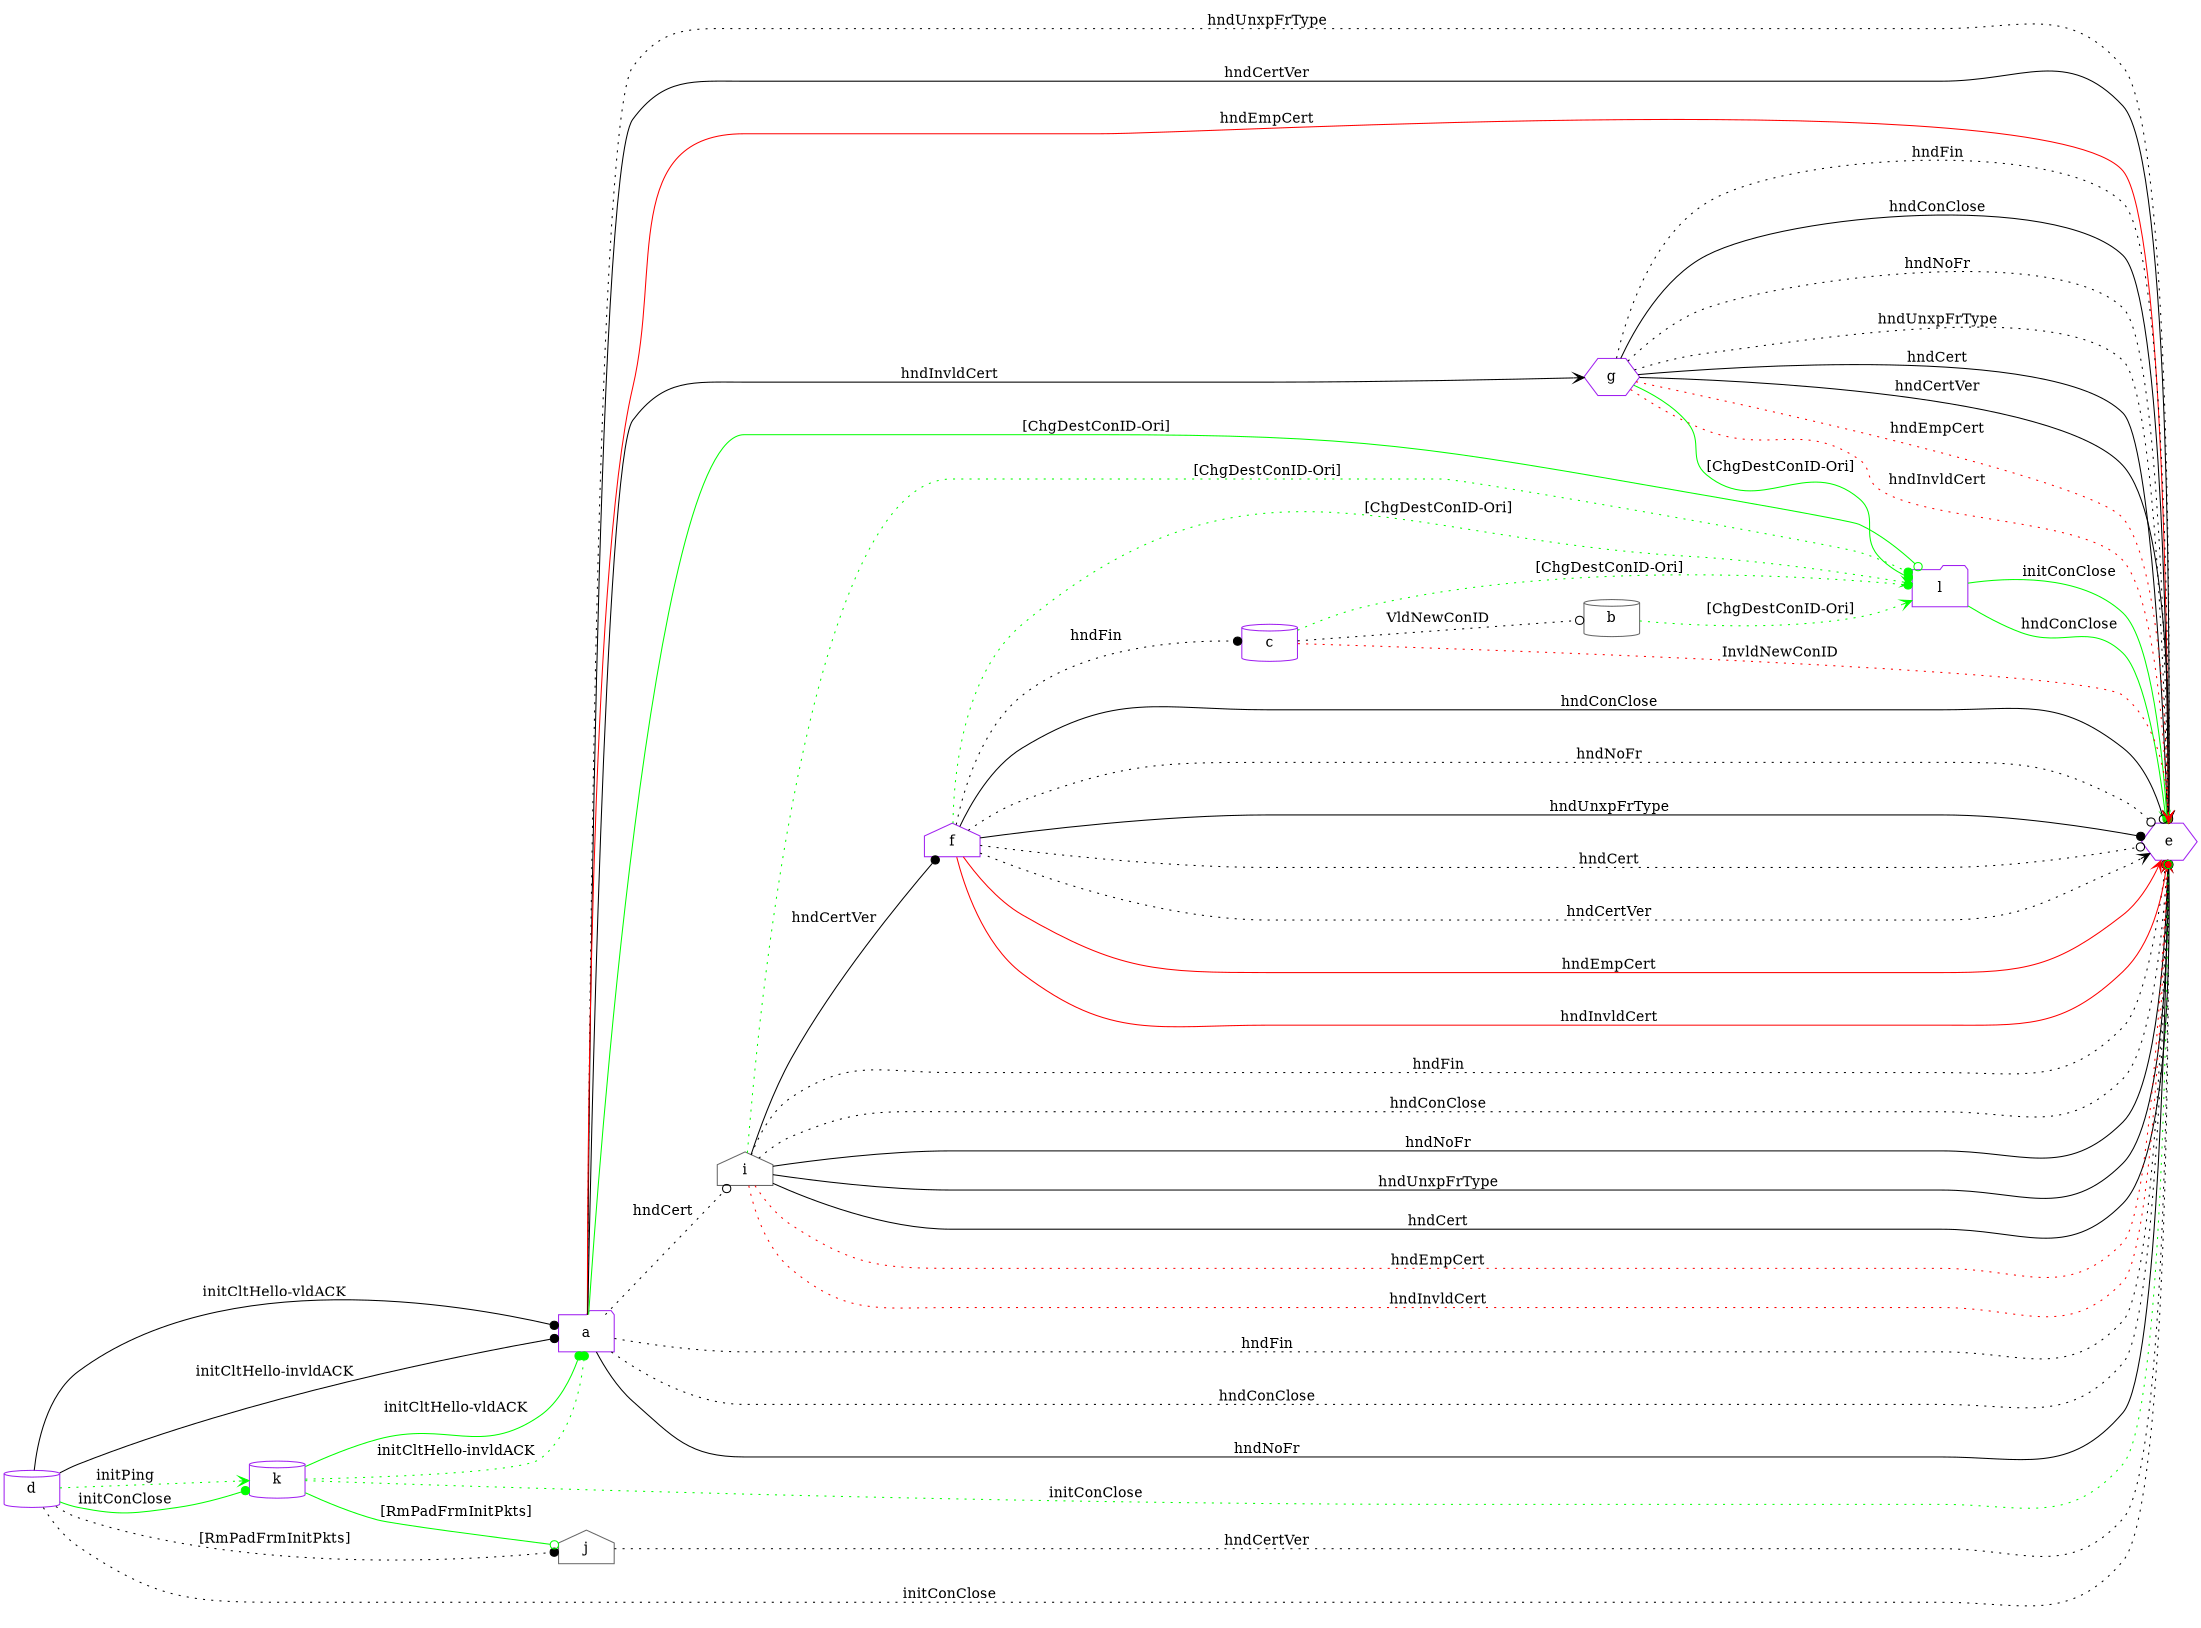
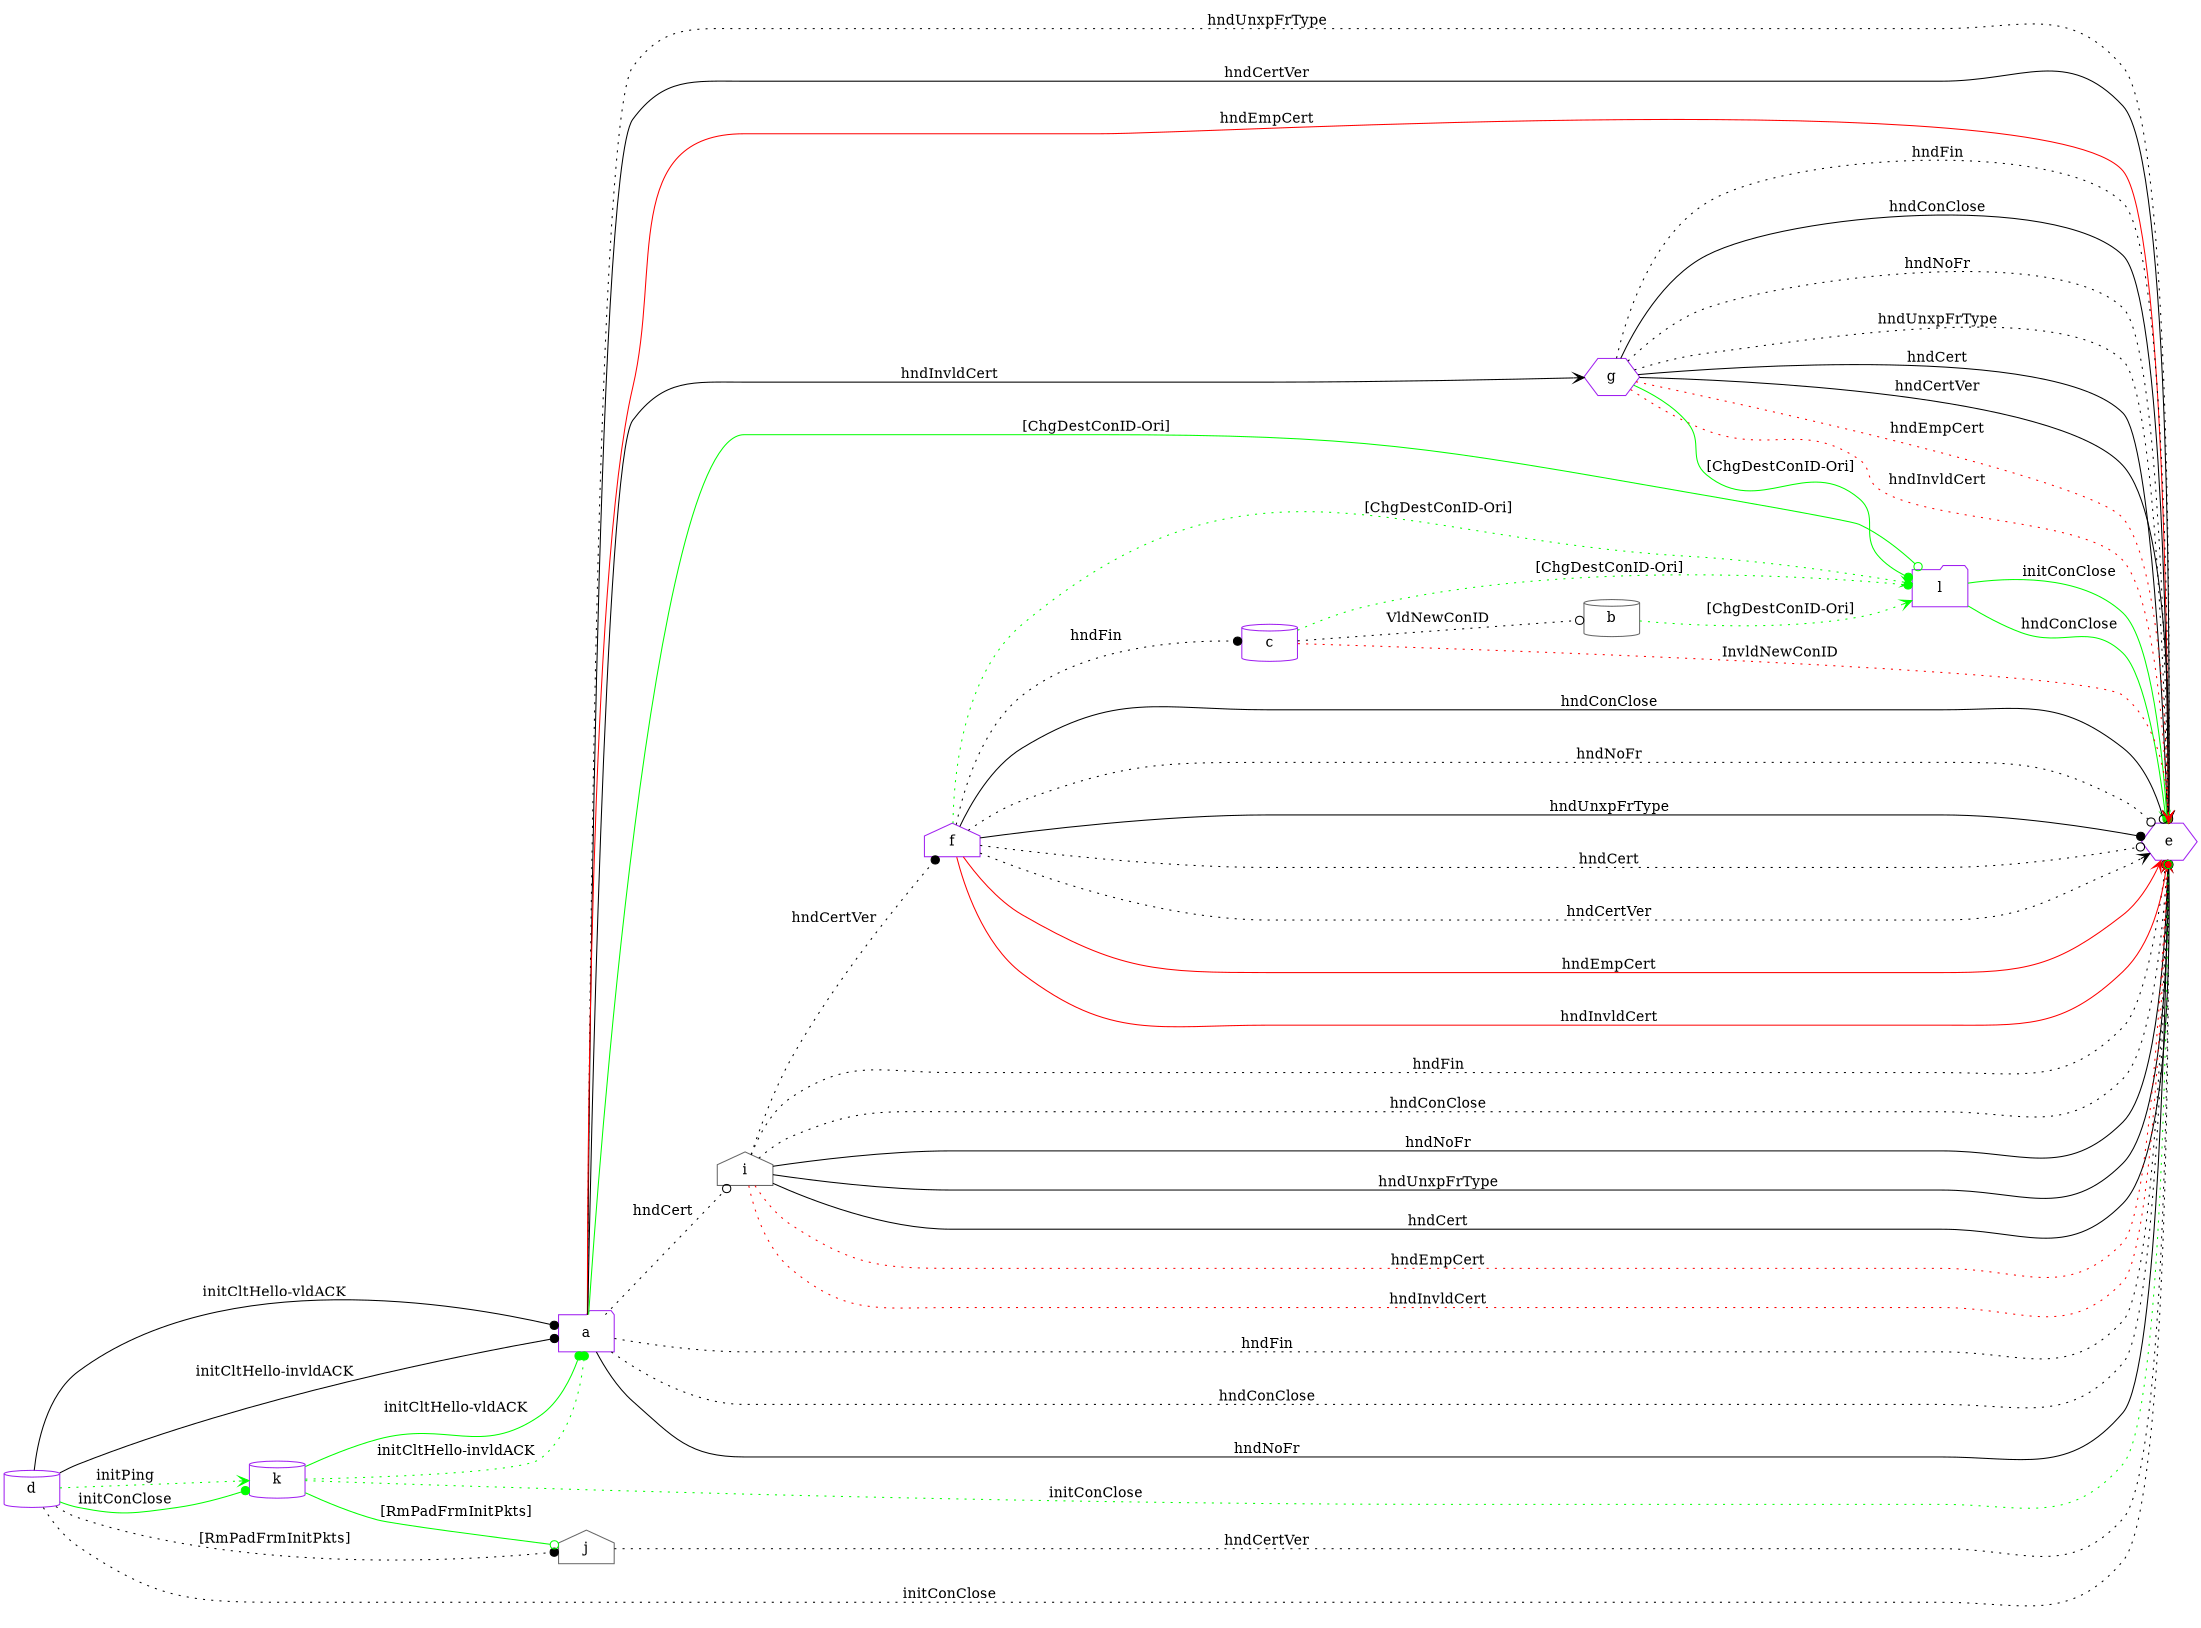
edge "i" -> "l": removed, label "[ChgDestConID-Ori]"
edge "i" -> "f": style solid -> dotted
